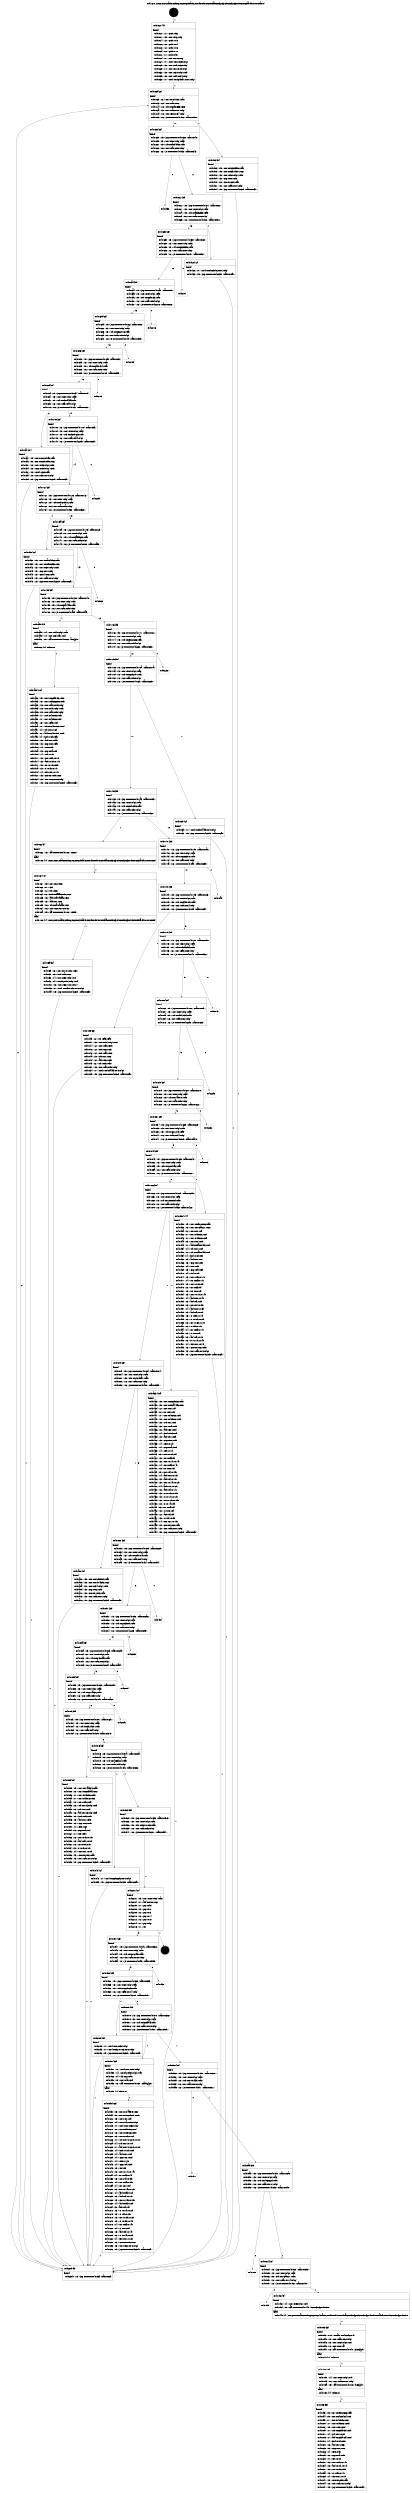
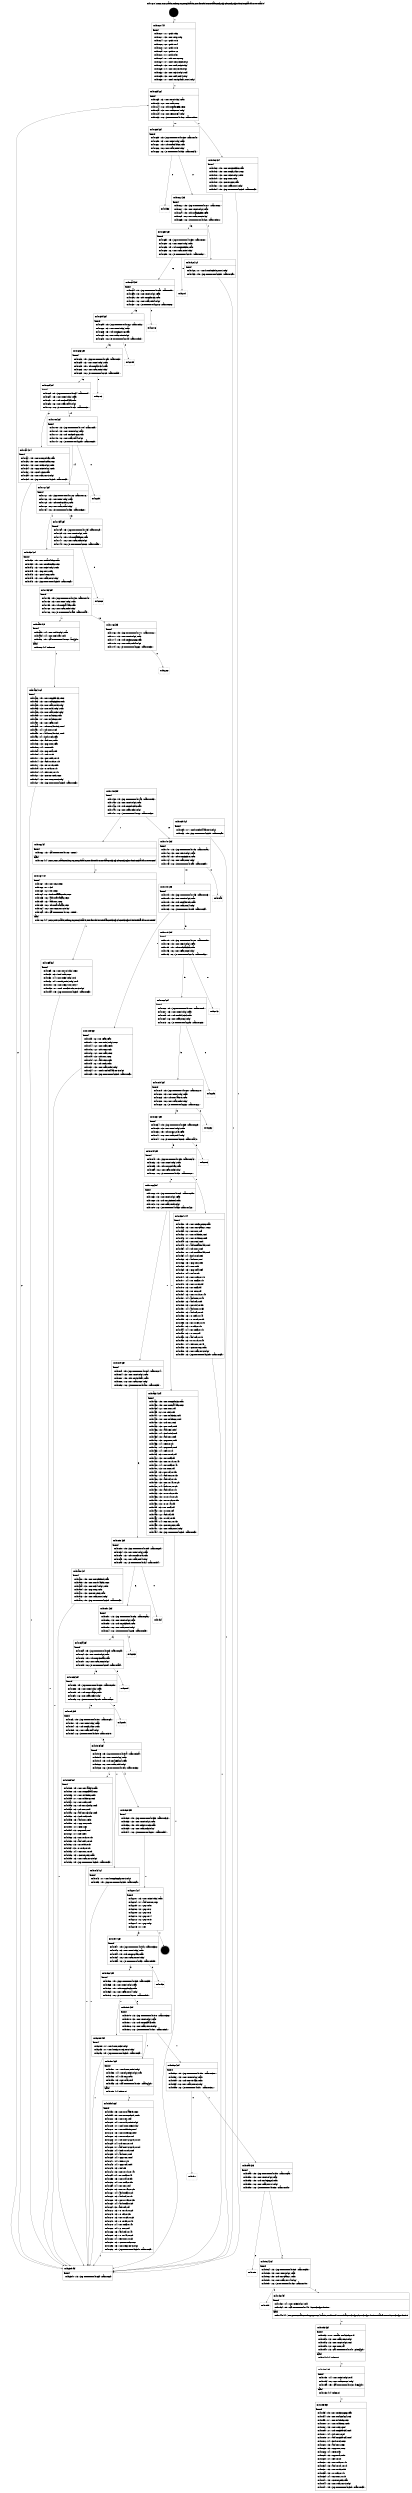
edge "0x40173a [25]" -> "0x401753 [25]": removed, label "13"
node "0x401785 [25]": removed
edge "0x401b38 [27]" -> "0x40230b [5]": removed, label "1"
edge "0x40187f [25]" -> "0x401a00 [27]": removed, label "1"
edge "0x4018fc [25]" -> "0x401b89 [88]": now "0x401915 [25]" -> "0x401b89 [88]"
